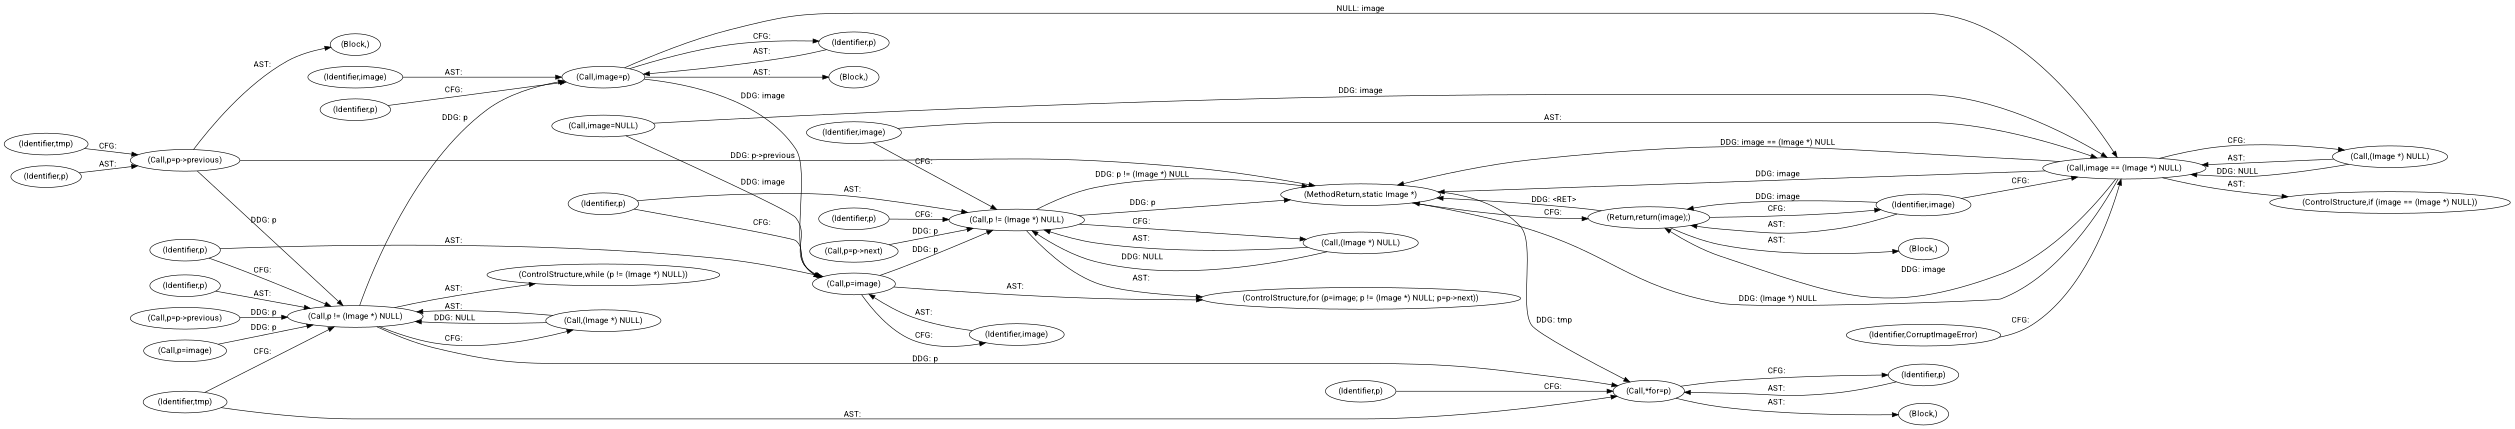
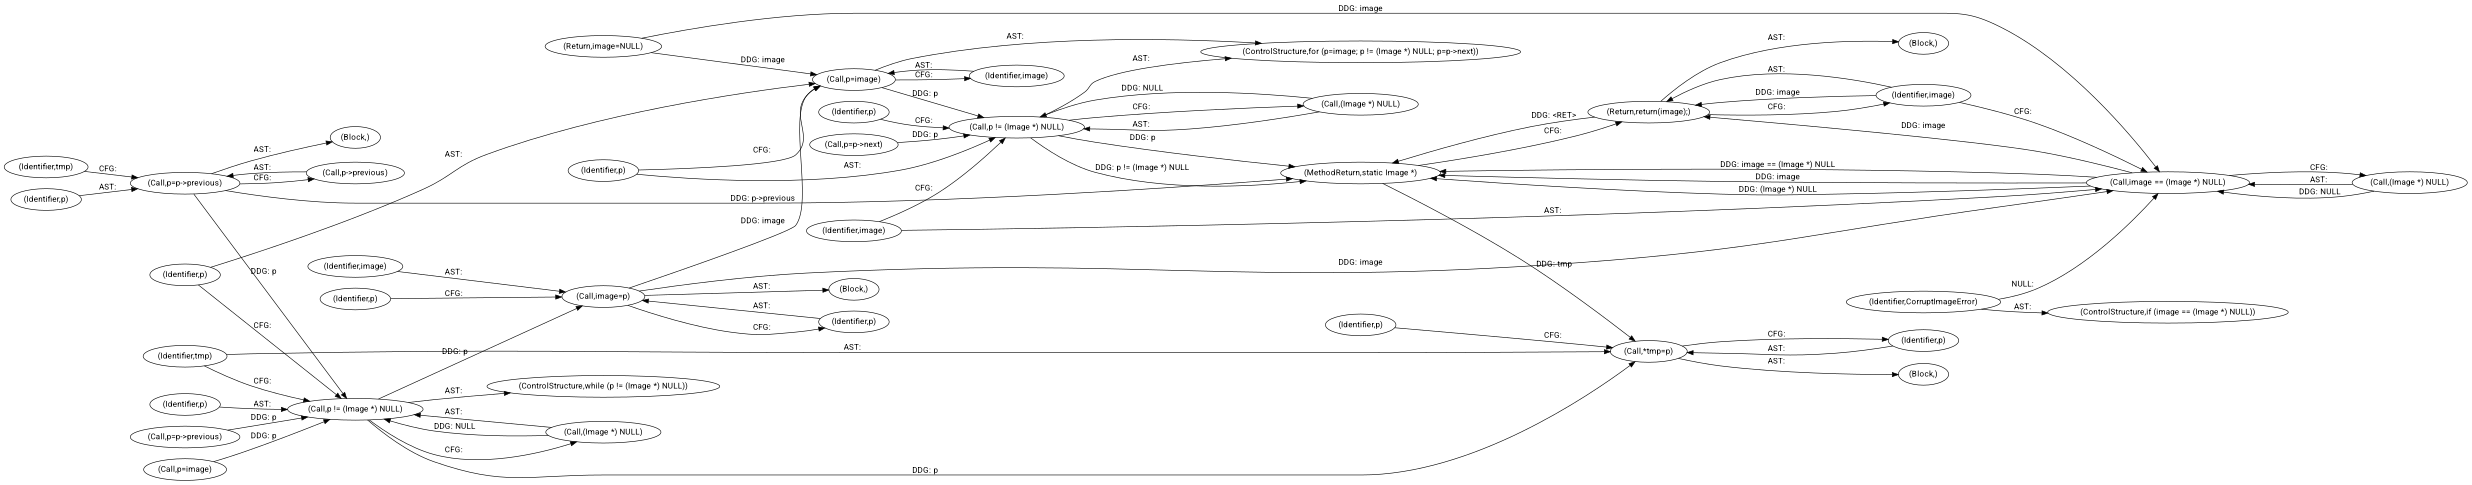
edge "(Call,image=p)" -> "(Call,image == (Image *) NULL)": label "NULL: image" -> "DDG: image"
node "(Call,image=NULL)": label "(Call,image=NULL)" -> "(Return,image=NULL)"
node "(Call,p->previous)": added
edge "(Call,image == (Image *) NULL)" -> "(ControlStructure,if (image == (Image *) NULL))": now "(Identifier,CorruptImageError)" -> "(ControlStructure,if (image == (Image *) NULL))"
edge "(Identifier,CorruptImageError)" -> "(Call,image == (Image *) NULL)": label "CFG: " -> "NULL: "
node "(Call,*for=p)": label "(Call,*for=p)" -> "(Call,*tmp=p)"
